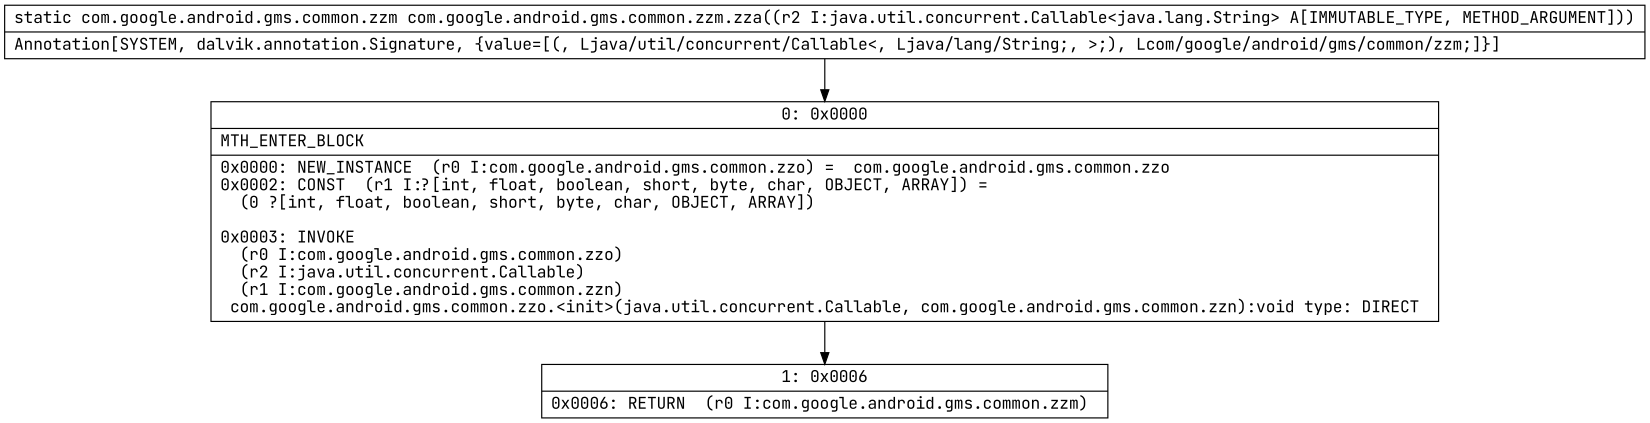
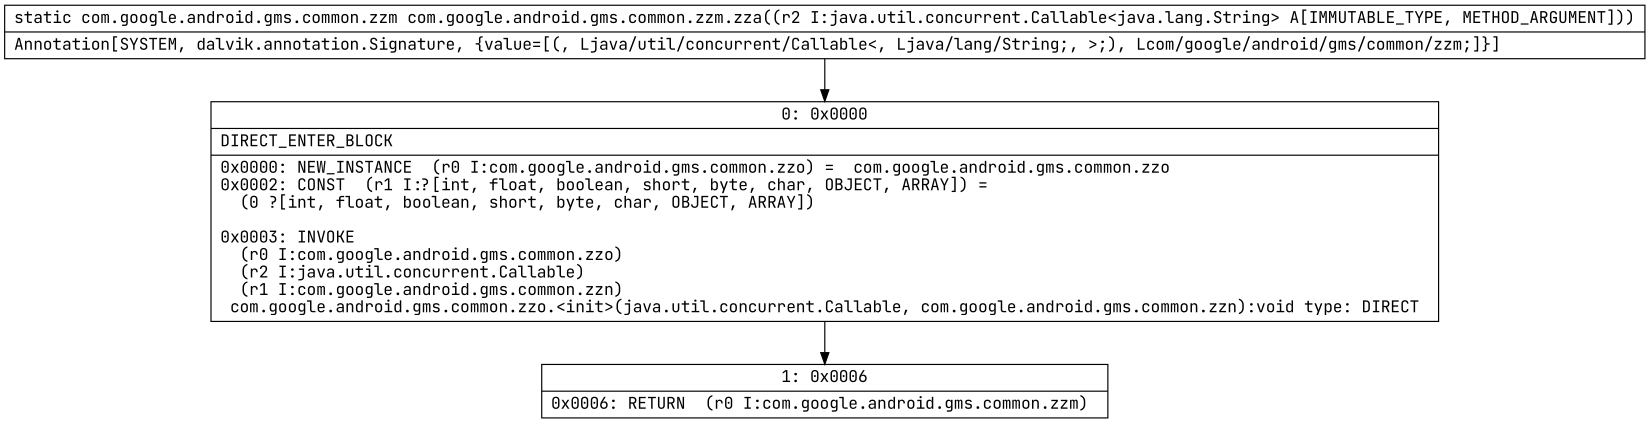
node "0: 0x0000": text "MTH_ENTER_BLOCK" -> "DIRECT_ENTER_BLOCK"
